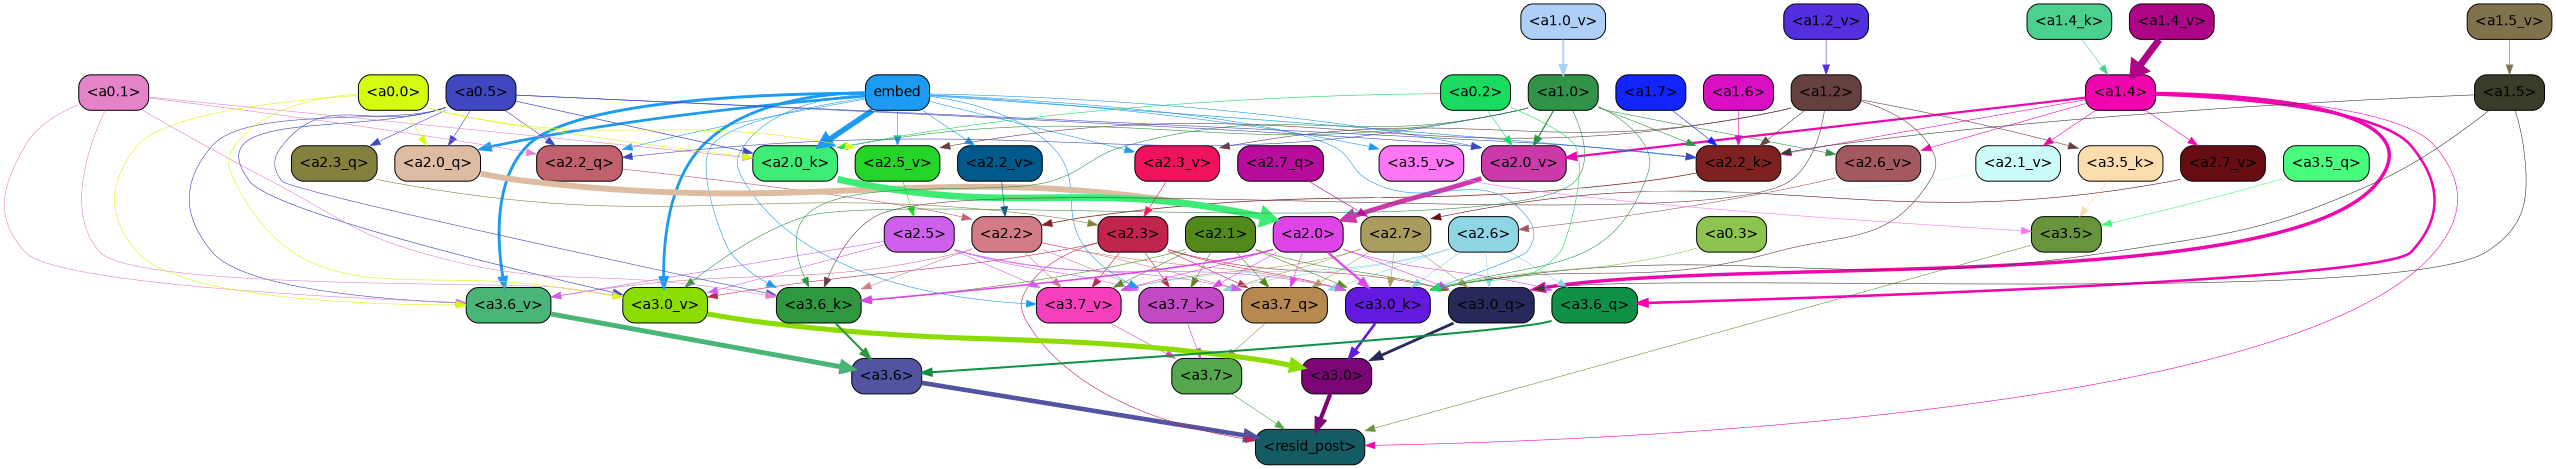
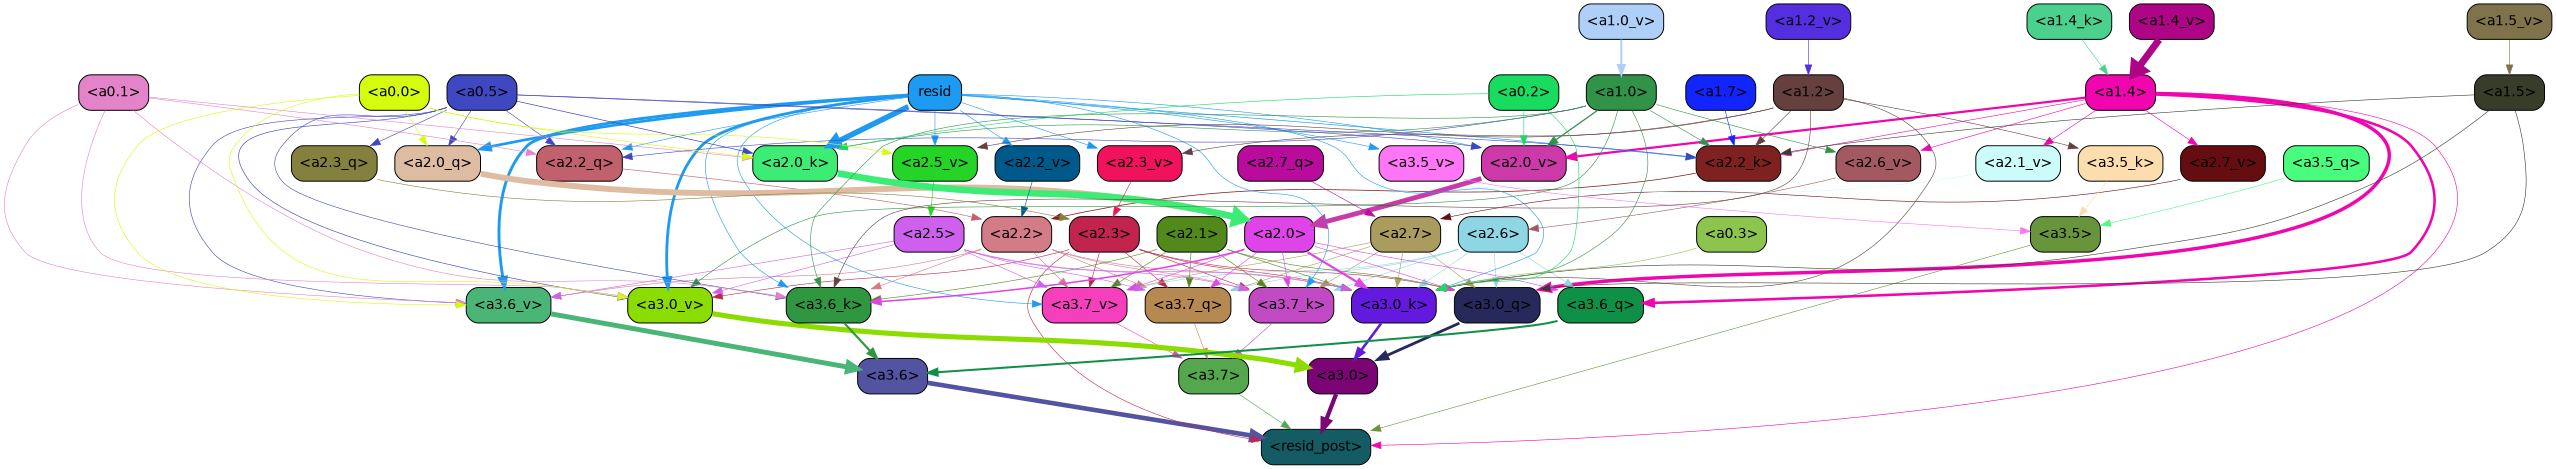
node "embed": label "embed" -> "resid"
node "<a1.6>": removed
